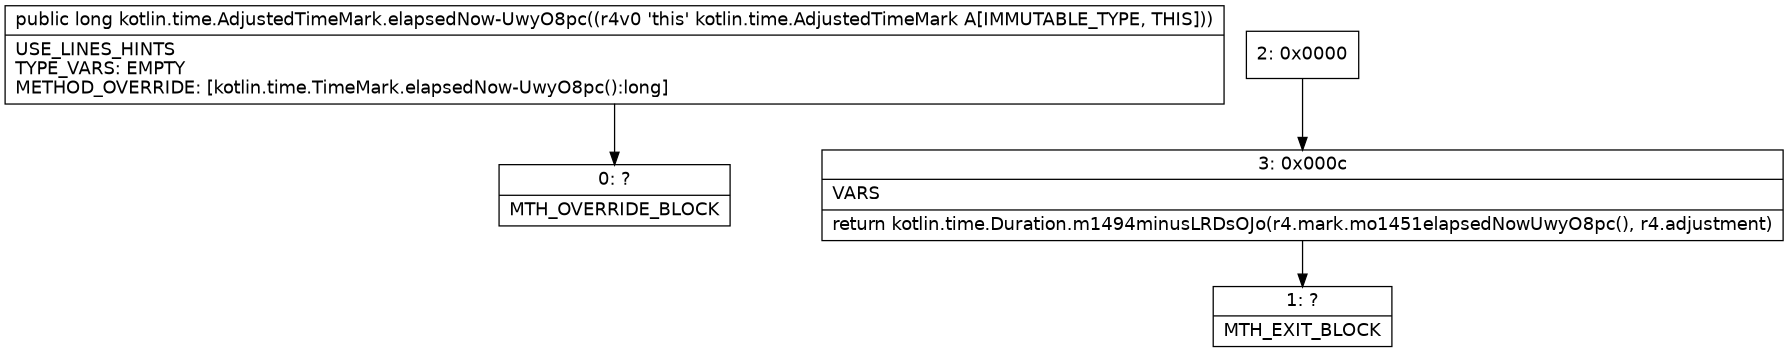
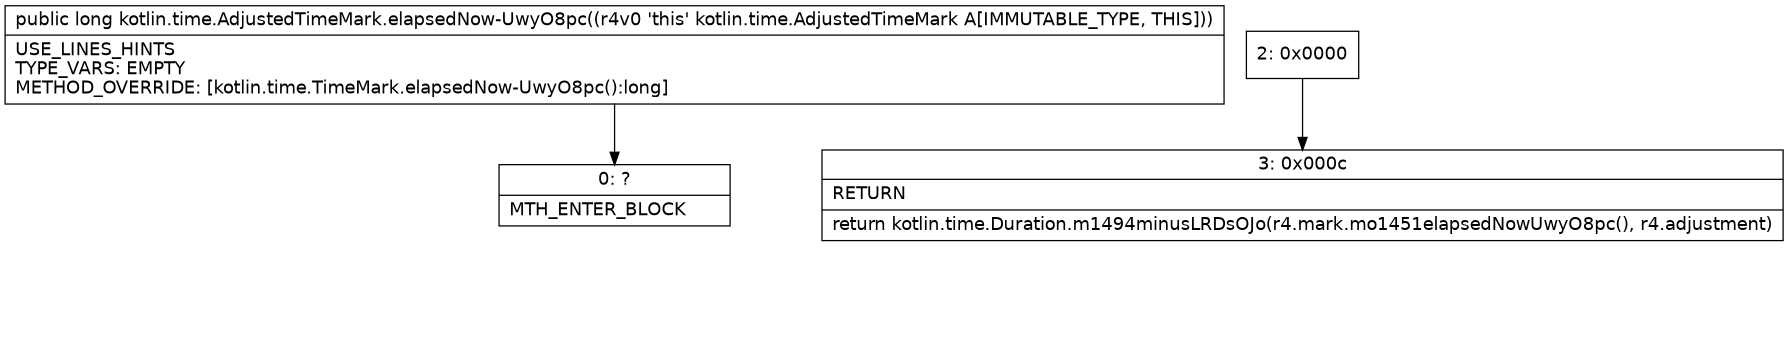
node "3: 0x000c": text "VARS" -> "RETURN"
node "0: ?": text "MTH_OVERRIDE_BLOCK" -> "MTH_ENTER_BLOCK"
node "1: ?": removed
